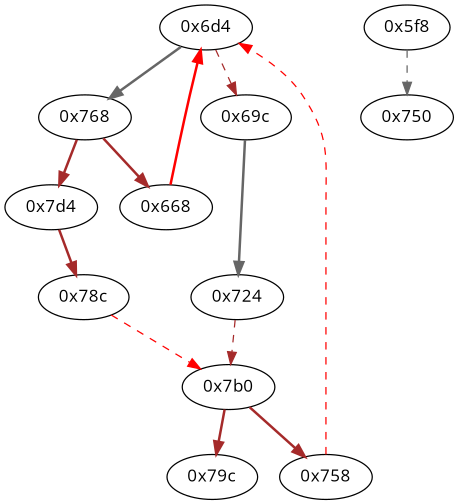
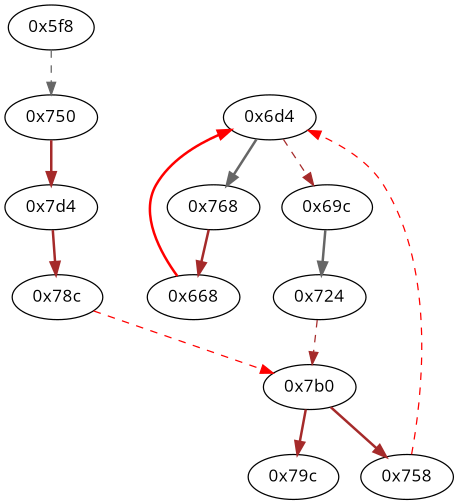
edge "0x768" -> "0x7d4": now "0x750" -> "0x7d4"
